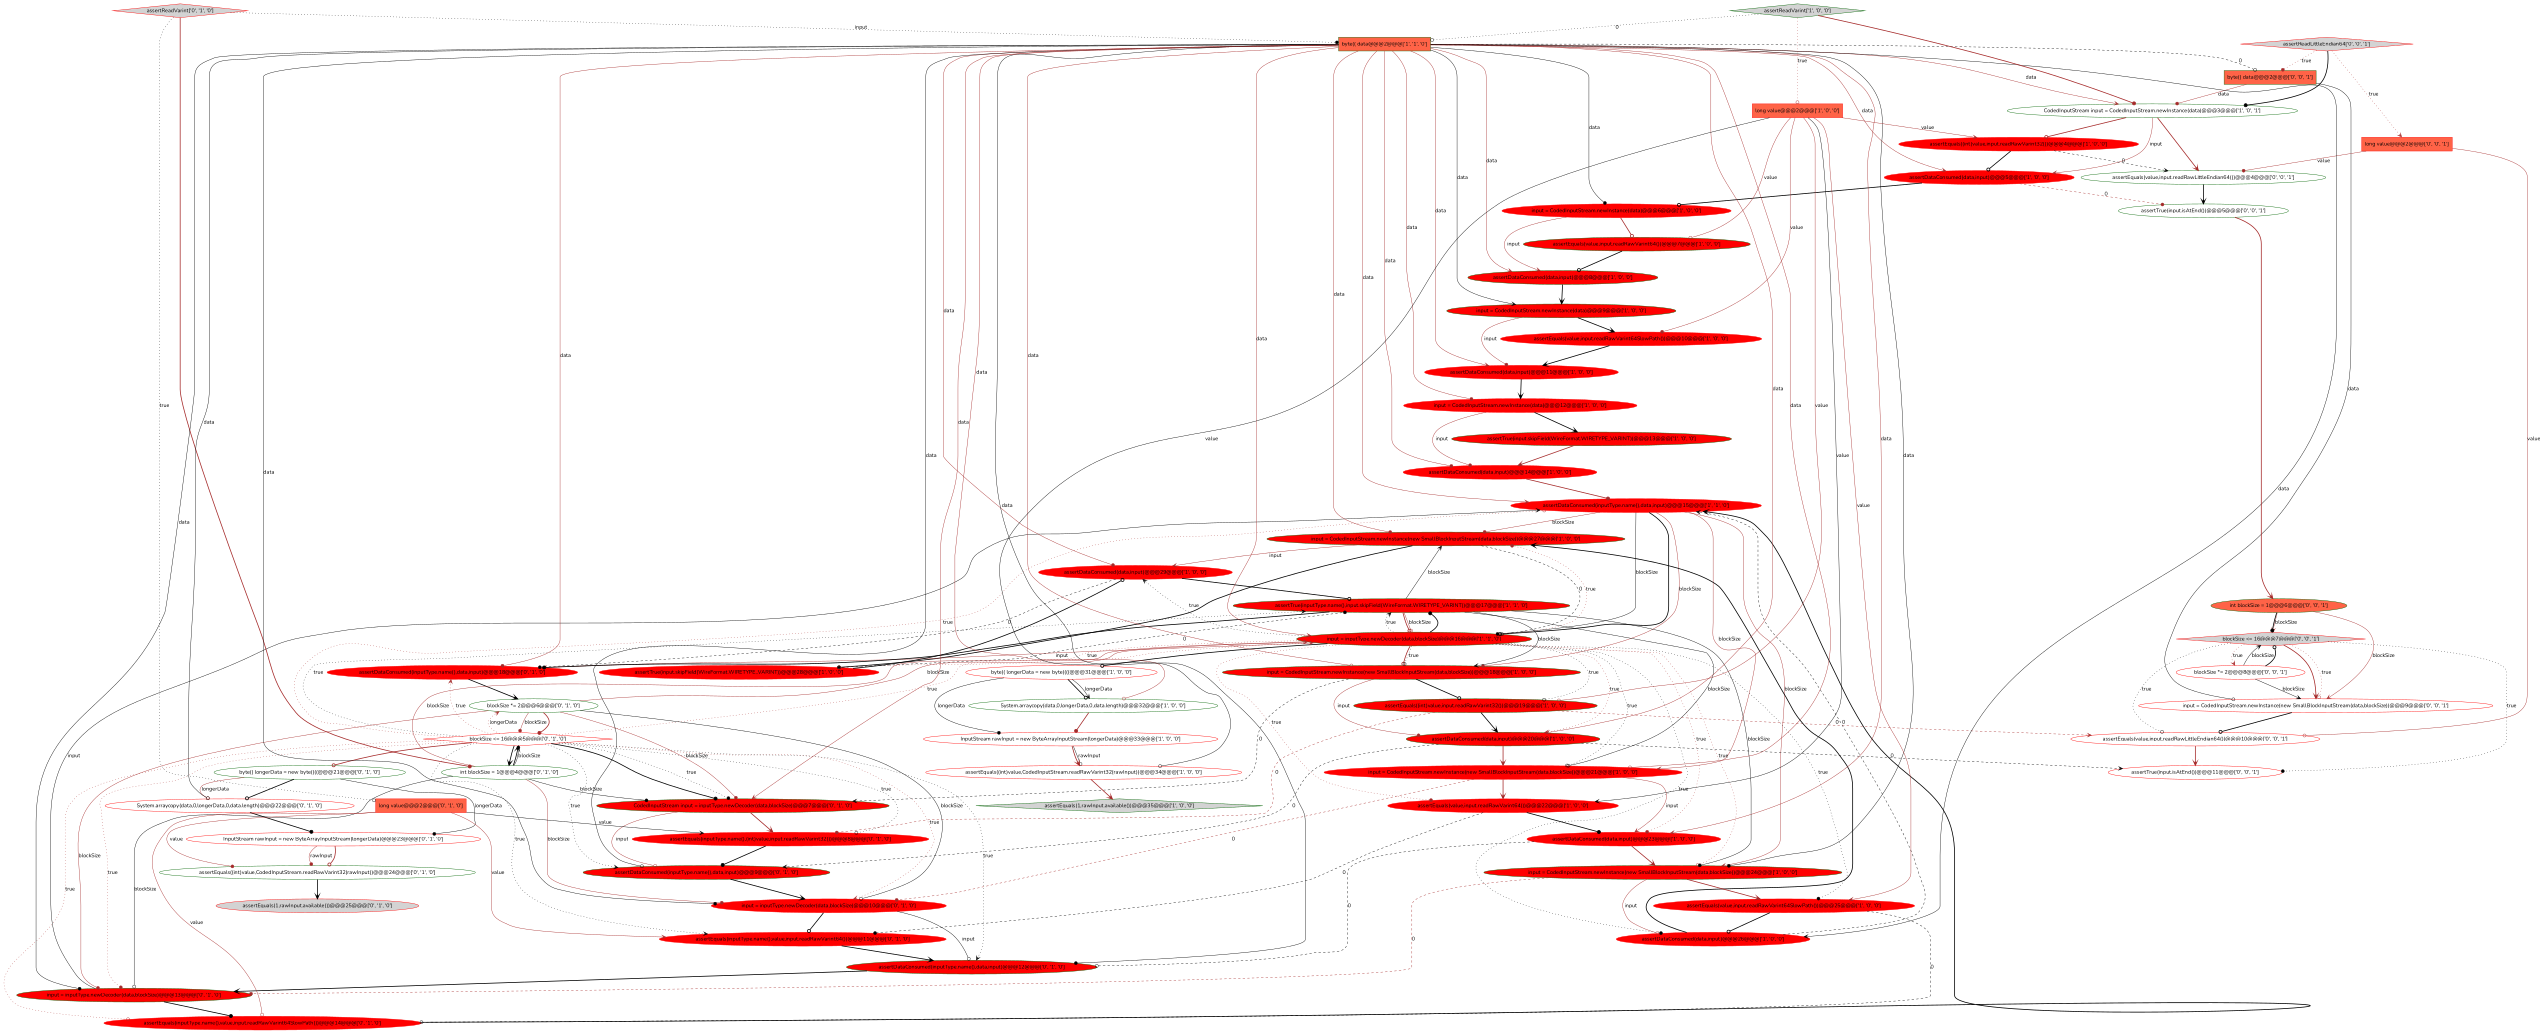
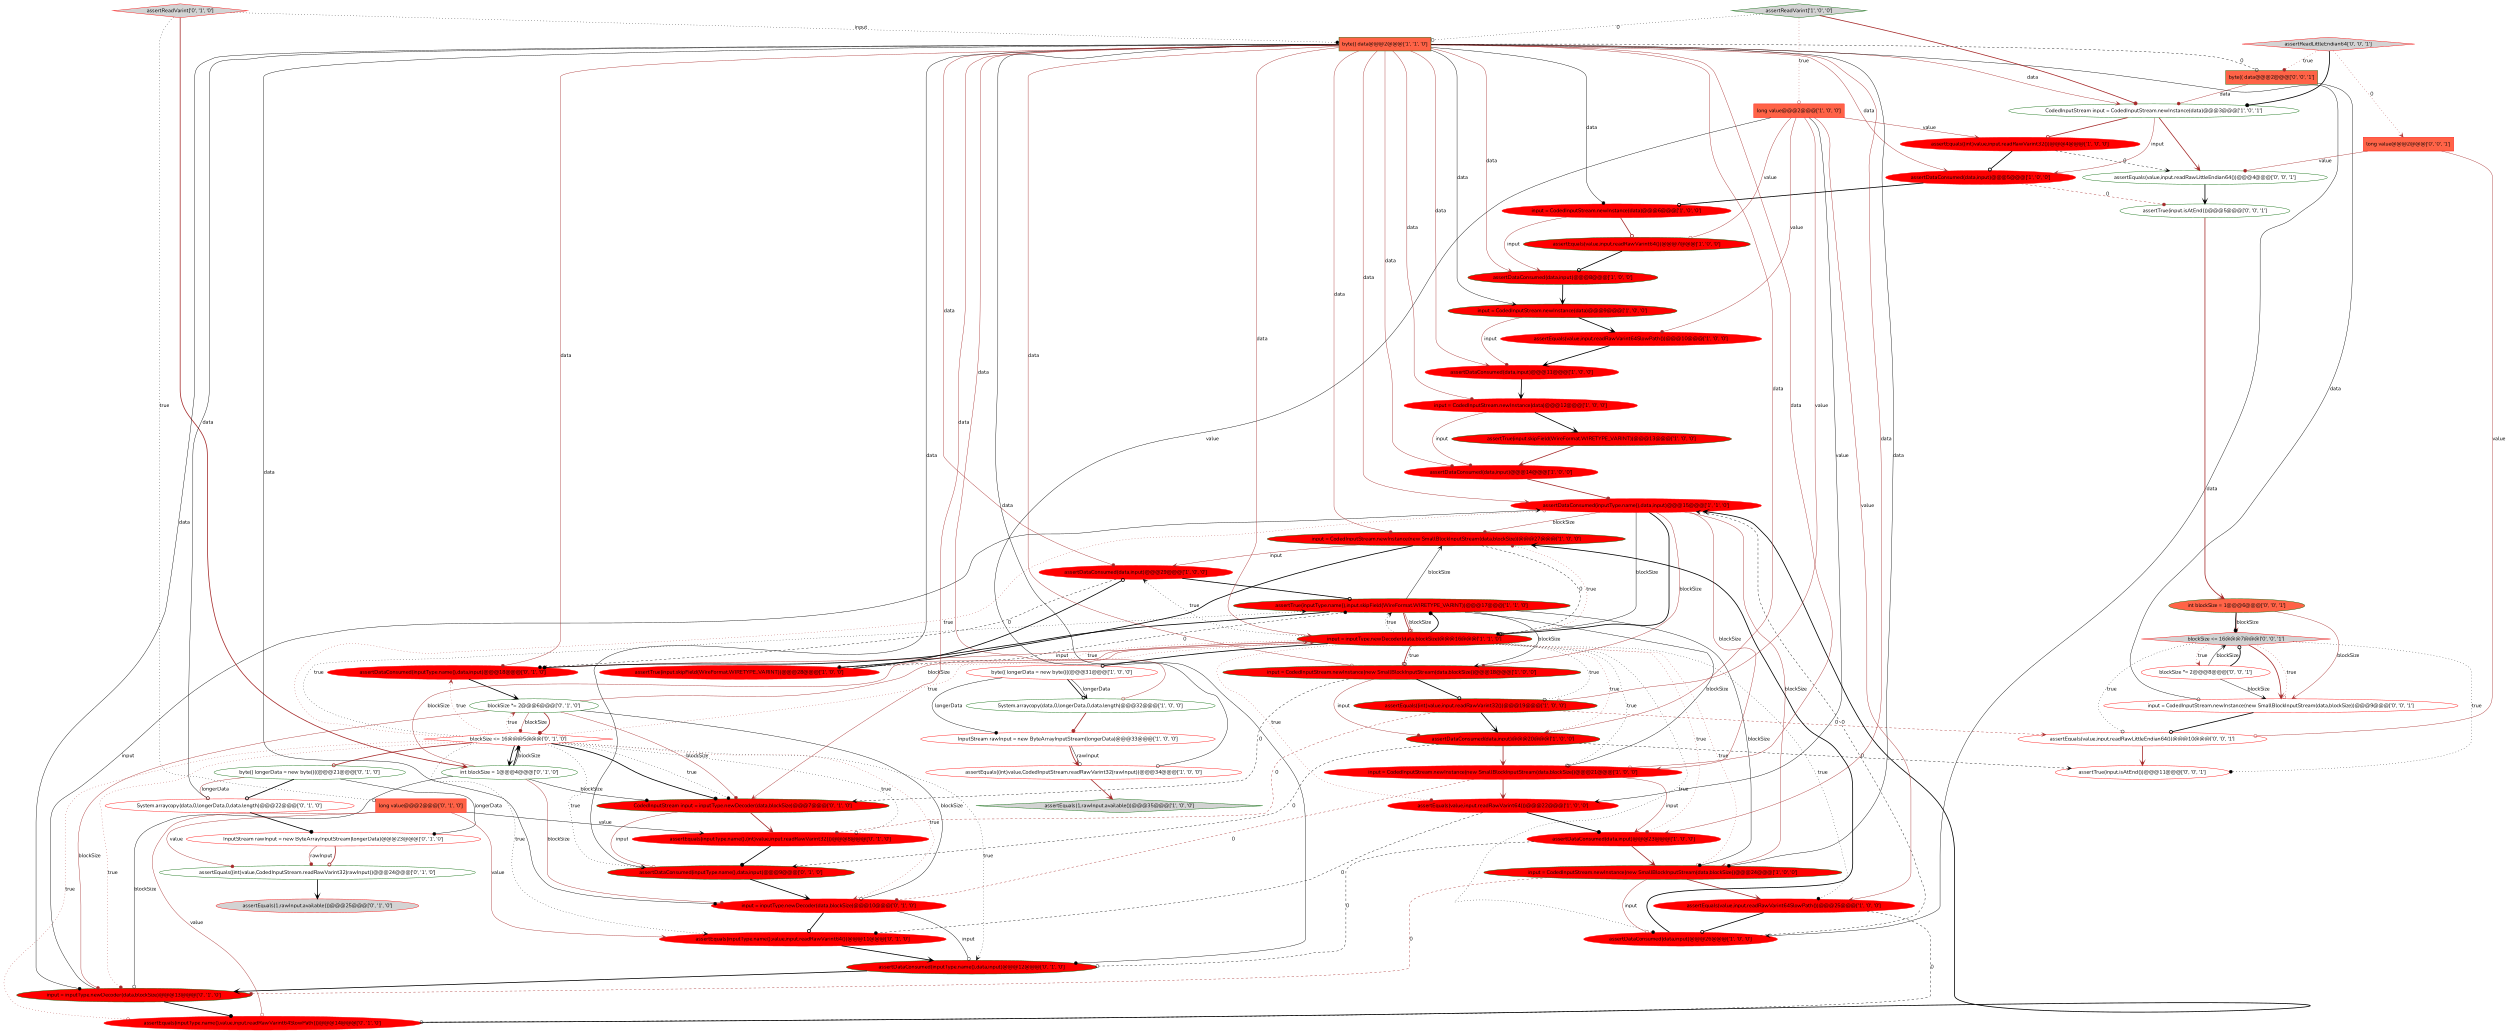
edge "assertReadLittleEndian64['0', '0', '1']" -> "long value@@@2@@@['0', '0', '1']": label "true" -> "0"
edge "assertReadVarint['0', '1', '0']" -> "int blockSize = 1@@@4@@@['0', '1', '0']": arrowhead dot -> vee
edge "blockSize <= 16@@@5@@@['0', '1', '0']" -> "blockSize *= 2@@@6@@@['0', '1', '0']": label "longerData" -> "true"
